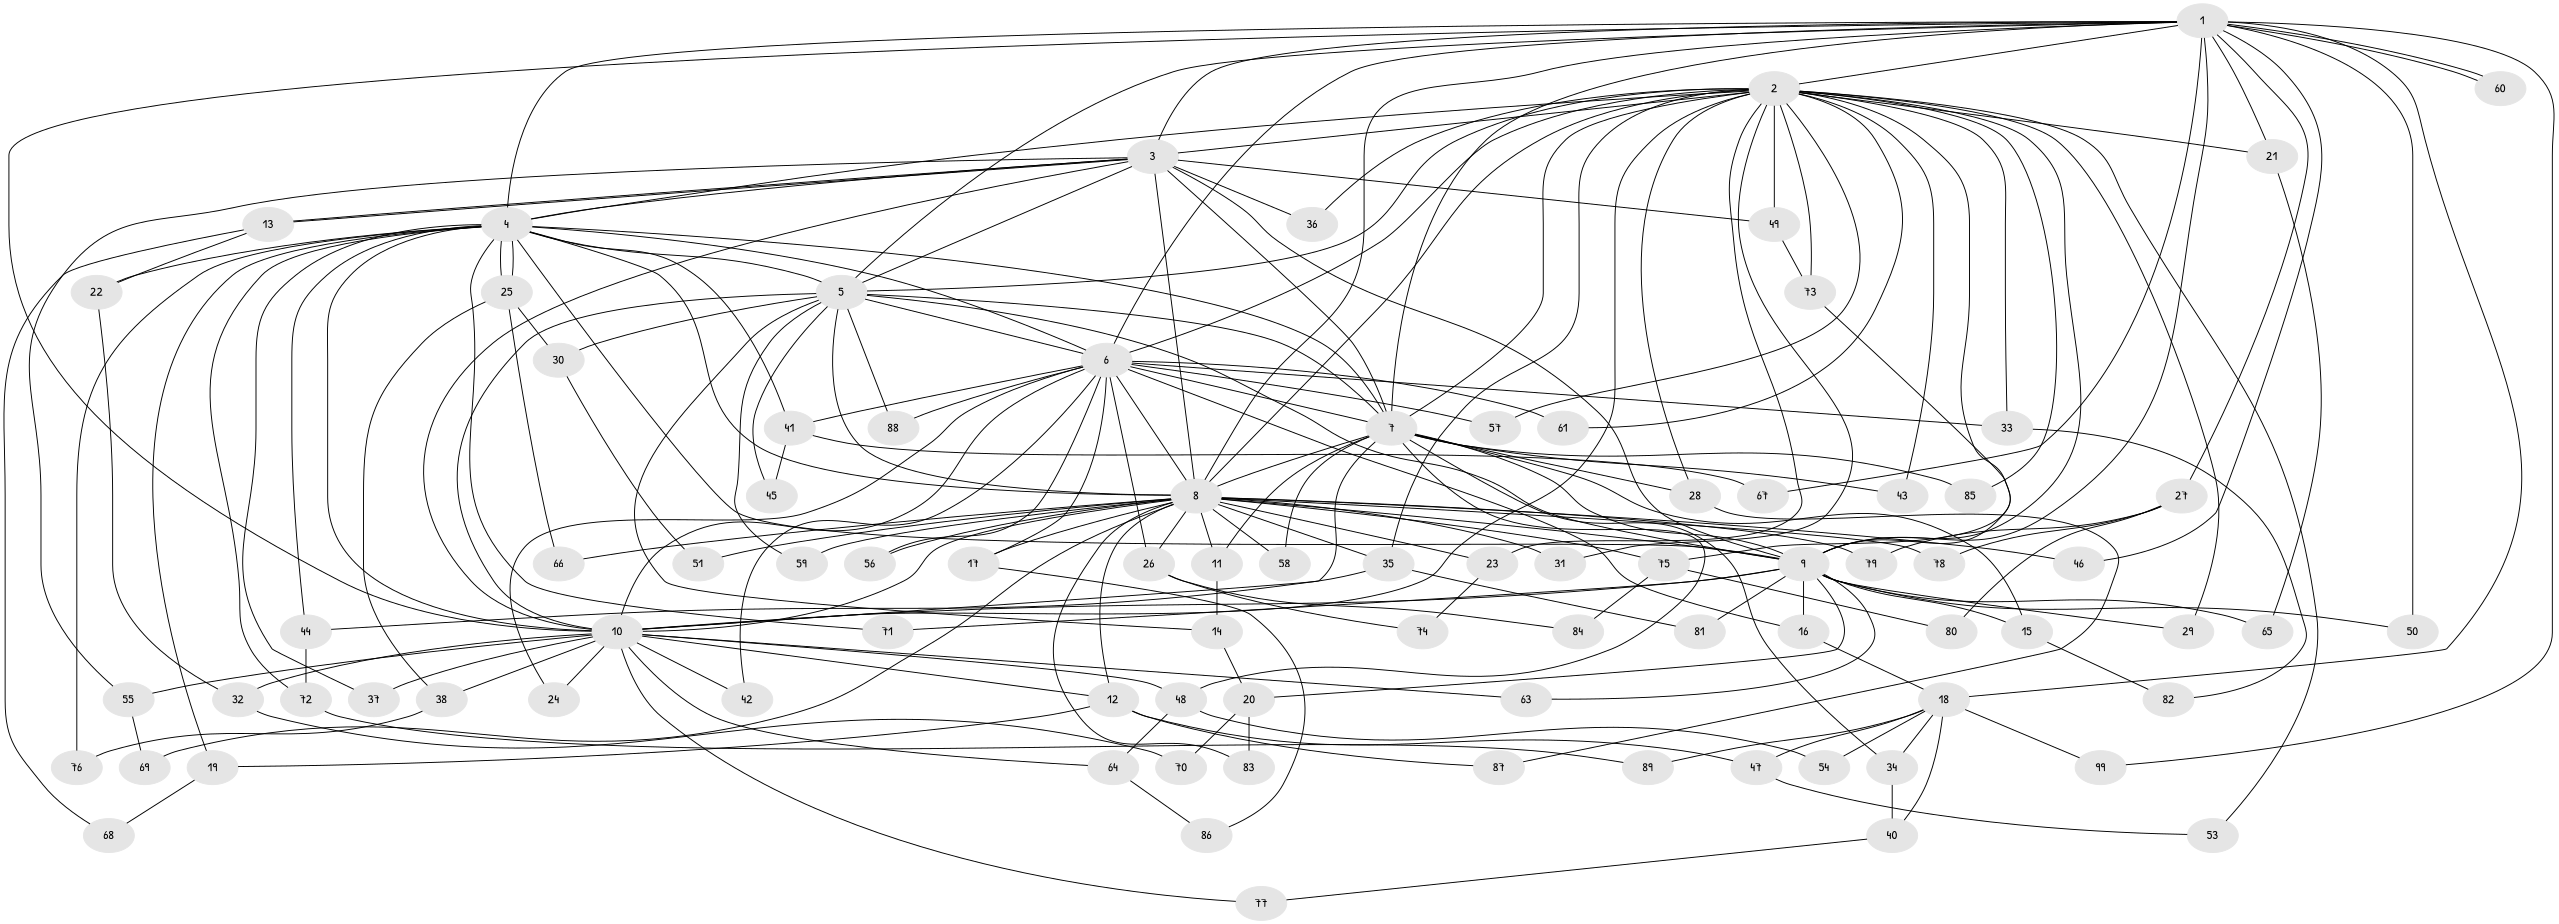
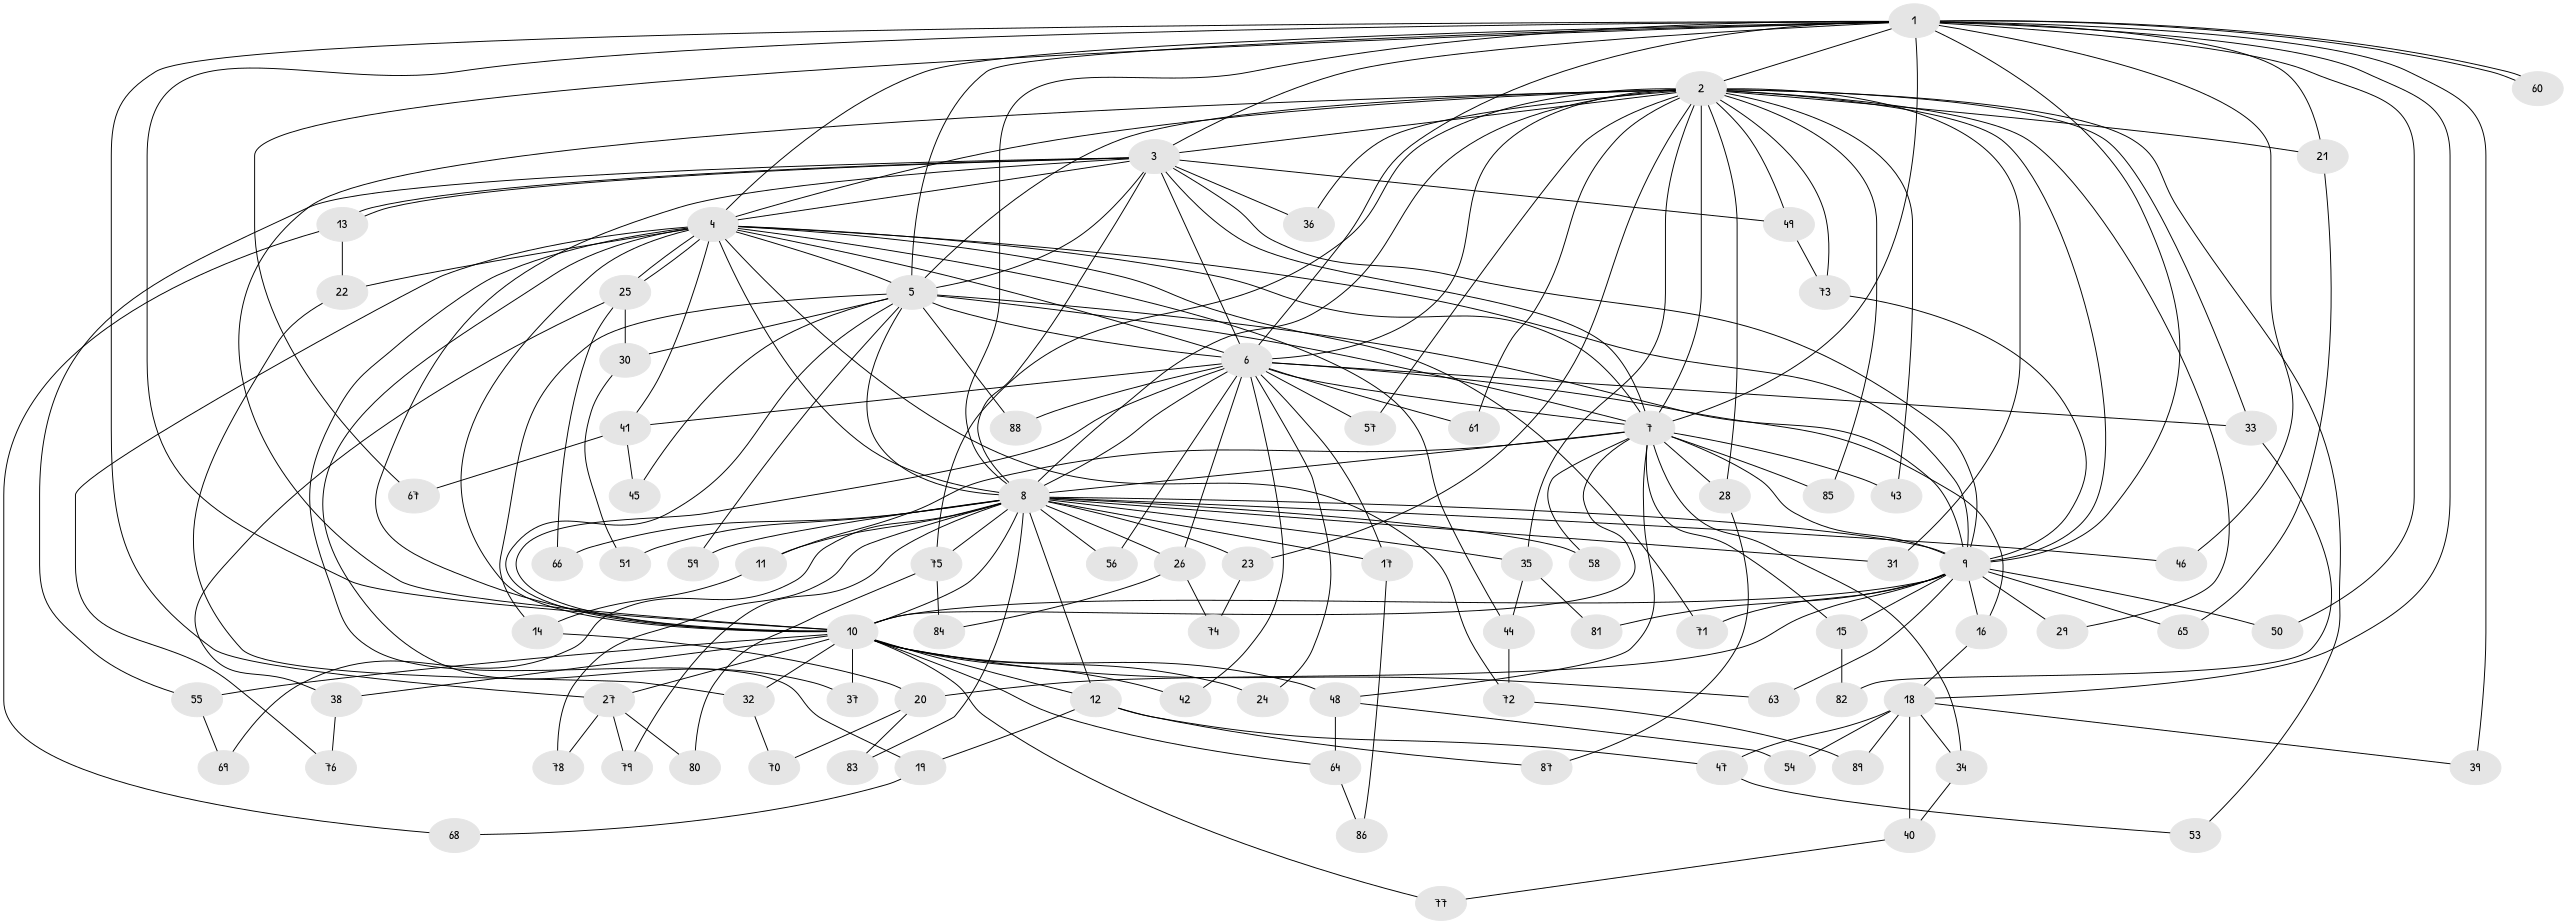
edge "3" -- "6": added
edge "10" -- "27": added
node "99": label "99" -> "39"
